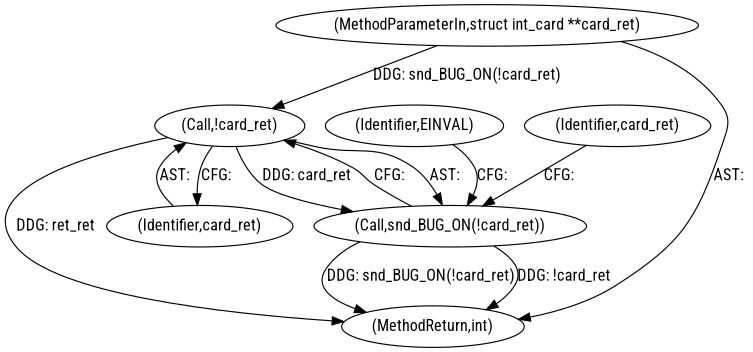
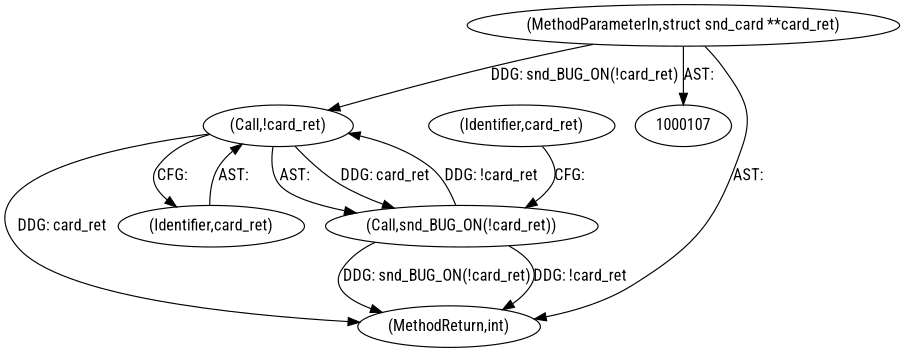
node "(MethodParameterIn,struct int_card **card_ret)": label "(MethodParameterIn,struct int_card **card_ret)" -> "(MethodParameterIn,struct snd_card **card_ret)"
node "(Identifier,EINVAL)": removed
node "1000107": added
edge "(Call,snd_BUG_ON(!card_ret))" -> "(Call,!card_ret)": label "CFG: " -> "DDG: !card_ret"
edge "(Call,!card_ret)" -> "(MethodReturn,int)": label "DDG: ret_ret" -> "DDG: card_ret"
